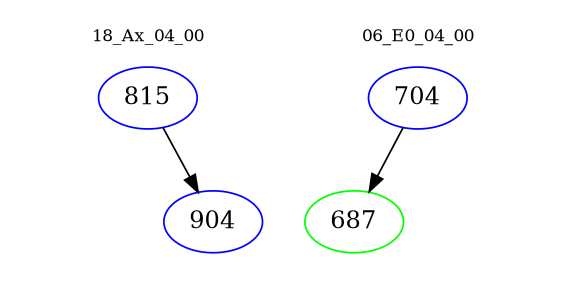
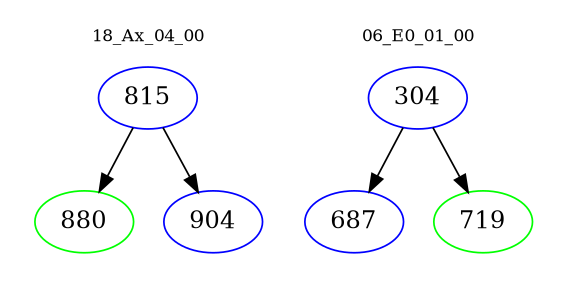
cluster "06_E0_04_00": label "06_E0_04_00" -> "06_E0_01_00"
node "704": label "704" -> "304"
node "880": added
node "687": color green -> blue
node "719": added
